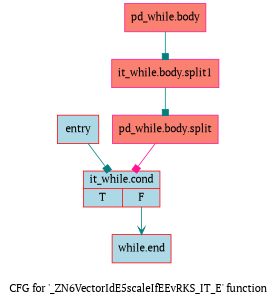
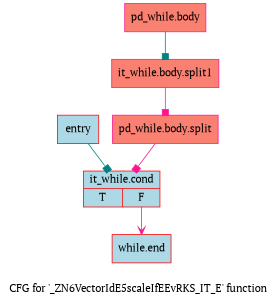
edge "it_while.body.split1" -> "pd_while.body.split": color teal -> deeppink
edge "it_while.cond" -> "while.end": color teal -> deeppink
